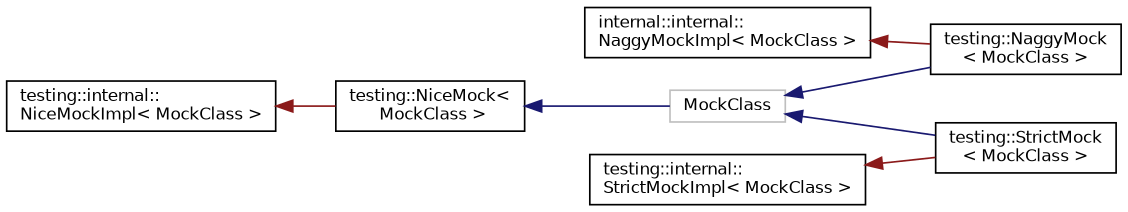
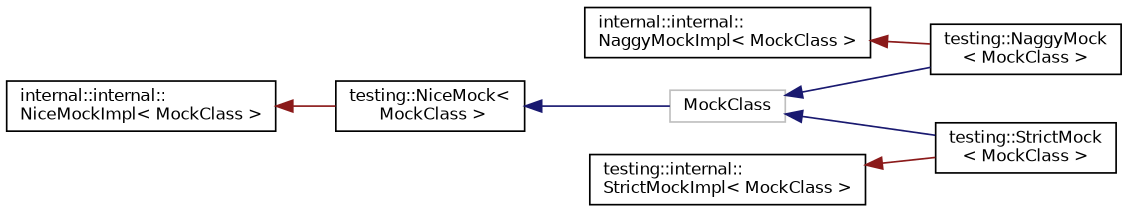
node "testing::internal:: NiceMockImpl< MockClass >": label "testing::internal:: NiceMockImpl< MockClass >" -> "internal::internal:: NiceMockImpl< MockClass >"
